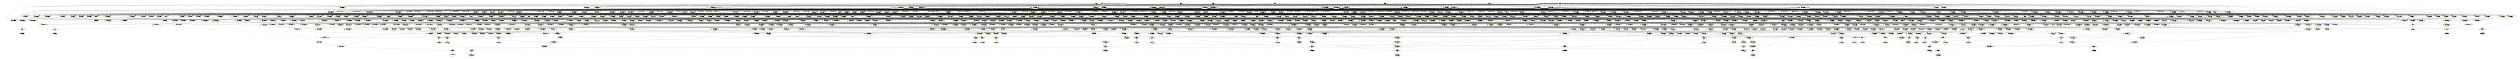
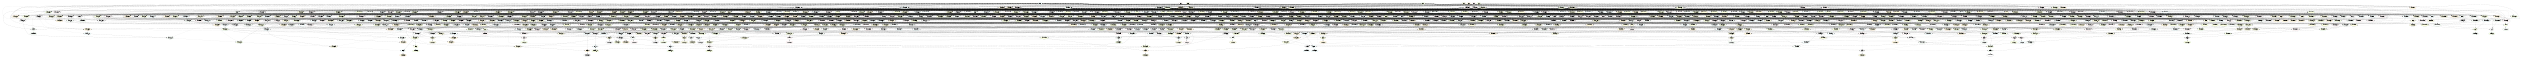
node "new_n821_": added
